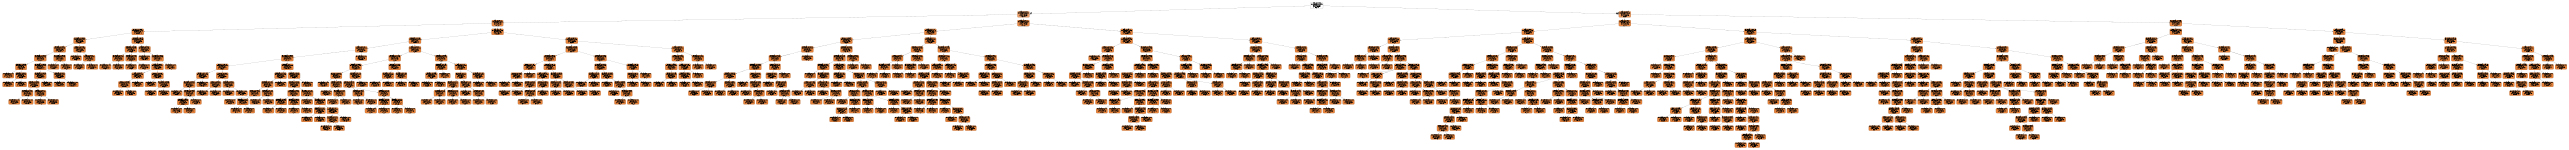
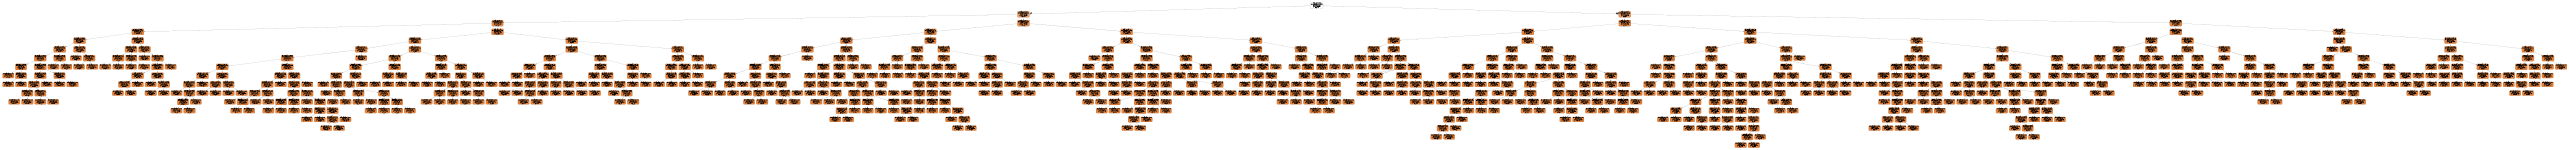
node "squared_error = -0.0 open = 1 value = [[25.77] [25.29]]": label "squared_error = -0.0 open = 1 value = [[25.77] [25.29]]" -> "squared_error = -0.0 samples = 1 value = [[25.77] [25.29]]"
